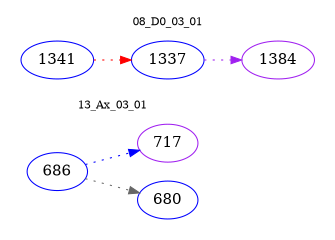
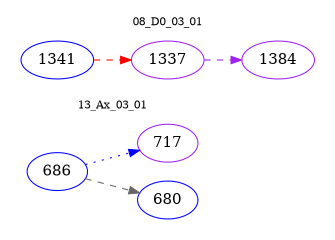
edge "1341" -> "1337": style dotted -> dashed
node "1337": color blue -> purple
edge "1337" -> "1384": style dotted -> dashed
edge "686" -> "680": style dotted -> dashed
